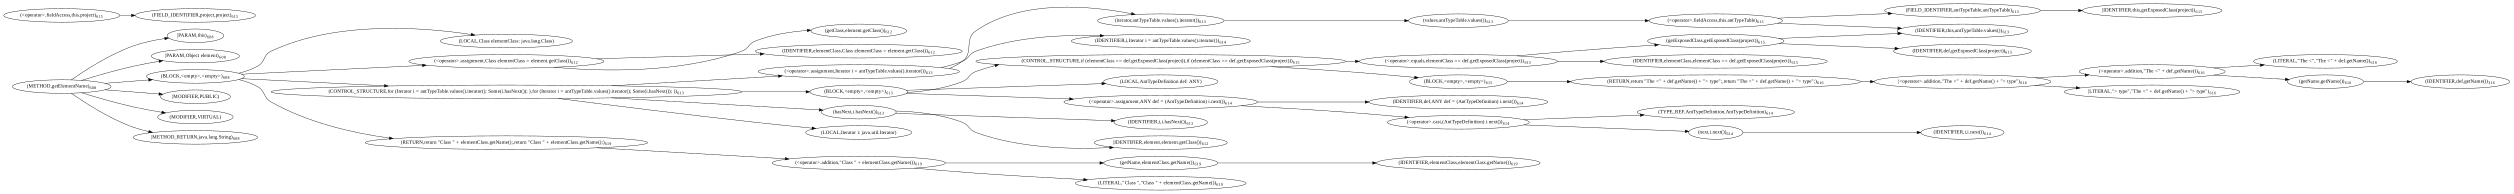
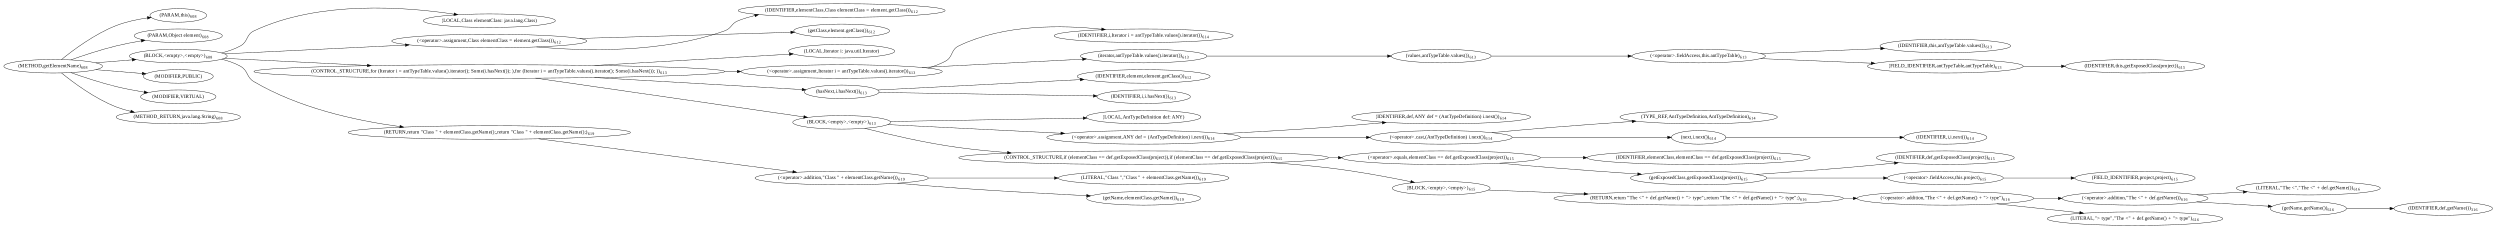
edge "(getExposedClass,getExposedClass(project))" -> "(IDENTIFIER,this,antTypeTable.values())": now "(getExposedClass,getExposedClass(project))" -> "(<operator>.fieldAccess,this.project)"
node "(IDENTIFIER,elementClass,elementClass.getName())": removed
